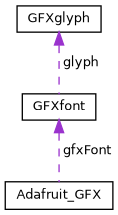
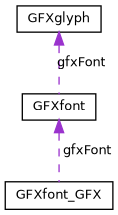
edge "GFXfont" -> "GFXglyph": label " glyph" -> " gfxFont"
node "Adafruit_GFX": label "Adafruit_GFX" -> "GFXfont_GFX"
